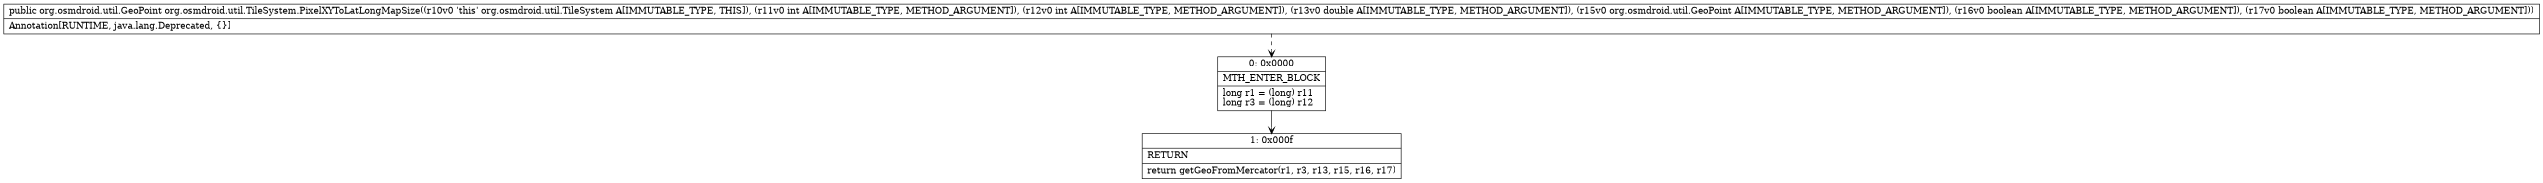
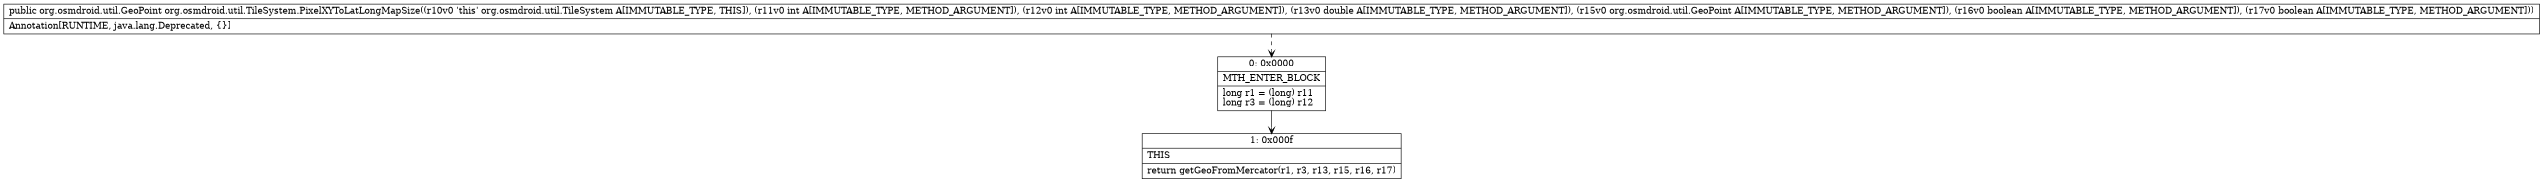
node "1: 0x000f": text "RETURN" -> "THIS"
